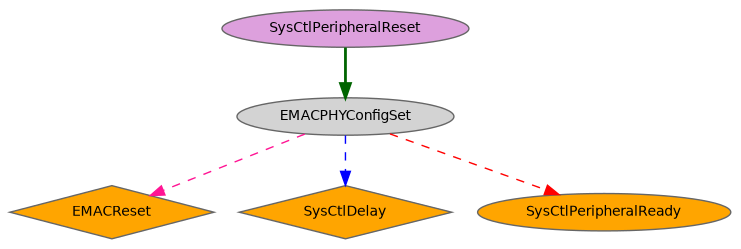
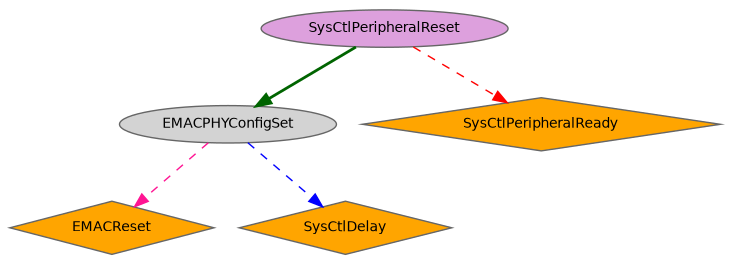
edge "EMACPHYConfigSet" -> "SysCtlPeripheralReady": now "SysCtlPeripheralReset" -> "SysCtlPeripheralReady"
node "SysCtlPeripheralReady": shape ellipse -> diamond
